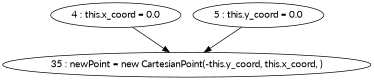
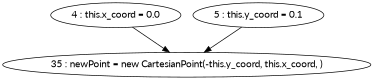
node "5 : this.y_coord = 0.0": label "5 : this.y_coord = 0.0" -> "5 : this.y_coord = 0.1"
